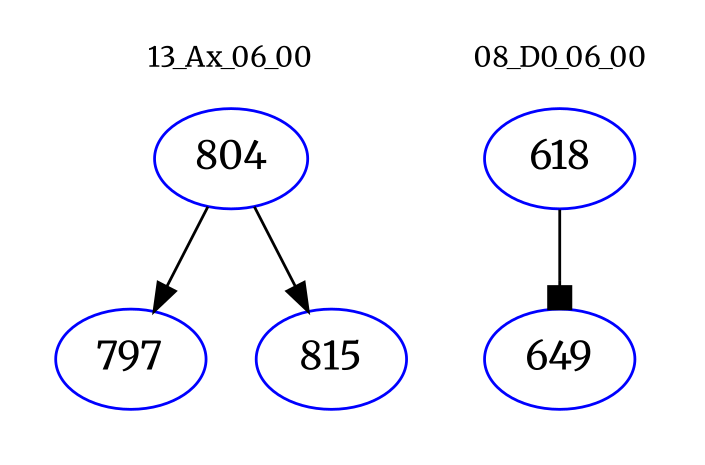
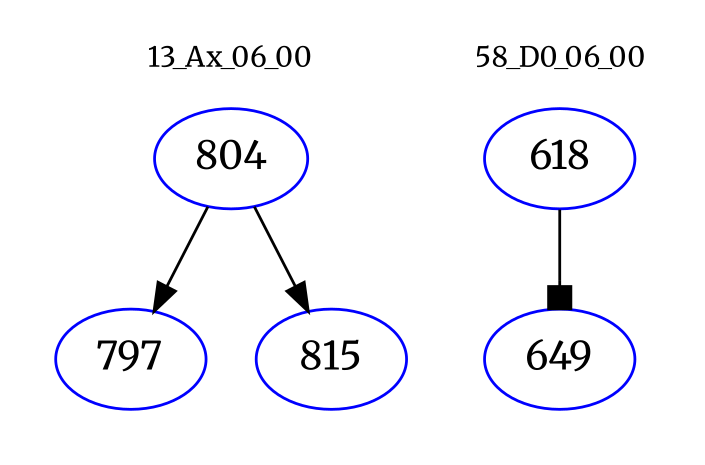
cluster "08_D0_06_00": label "08_D0_06_00" -> "58_D0_06_00"
